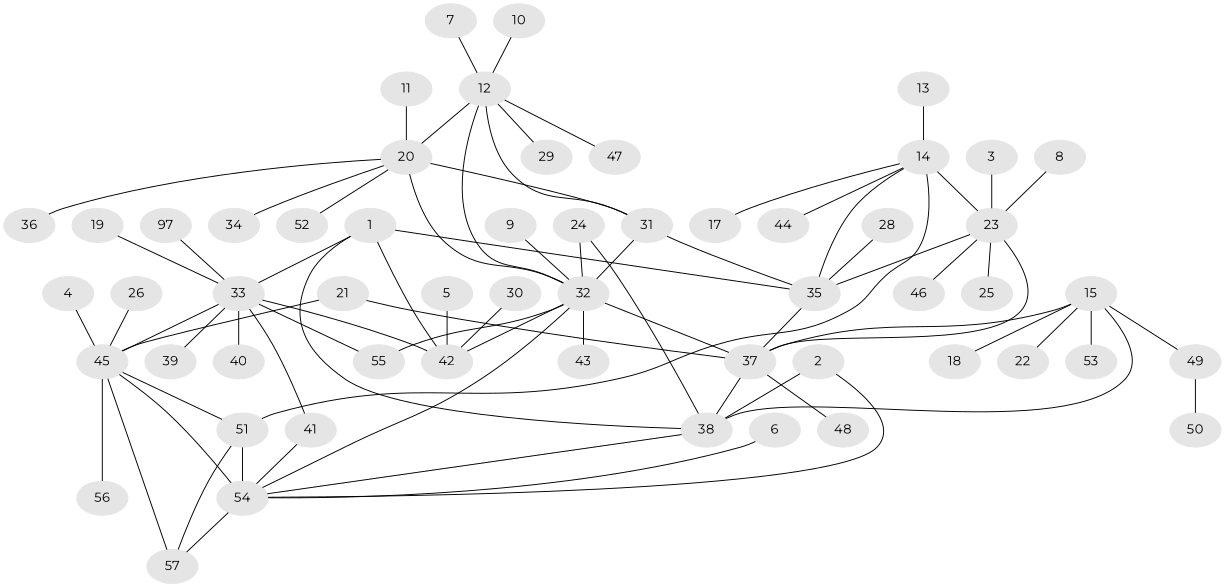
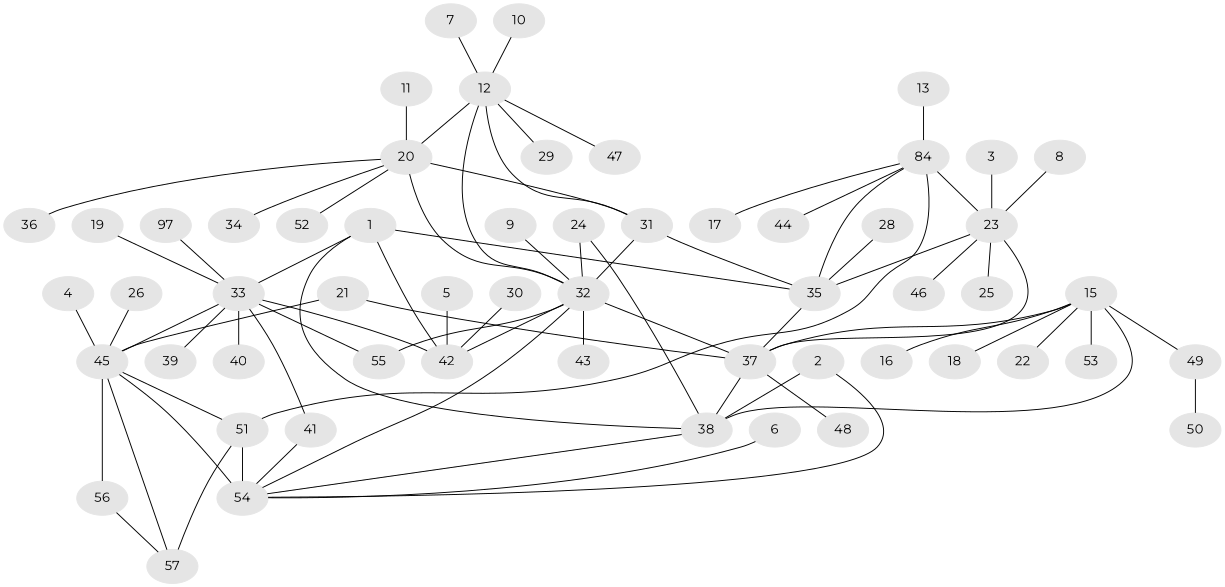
node "14": label "14" -> "84"
node "16": added
edge "54" -- "57": now "56" -- "57"
